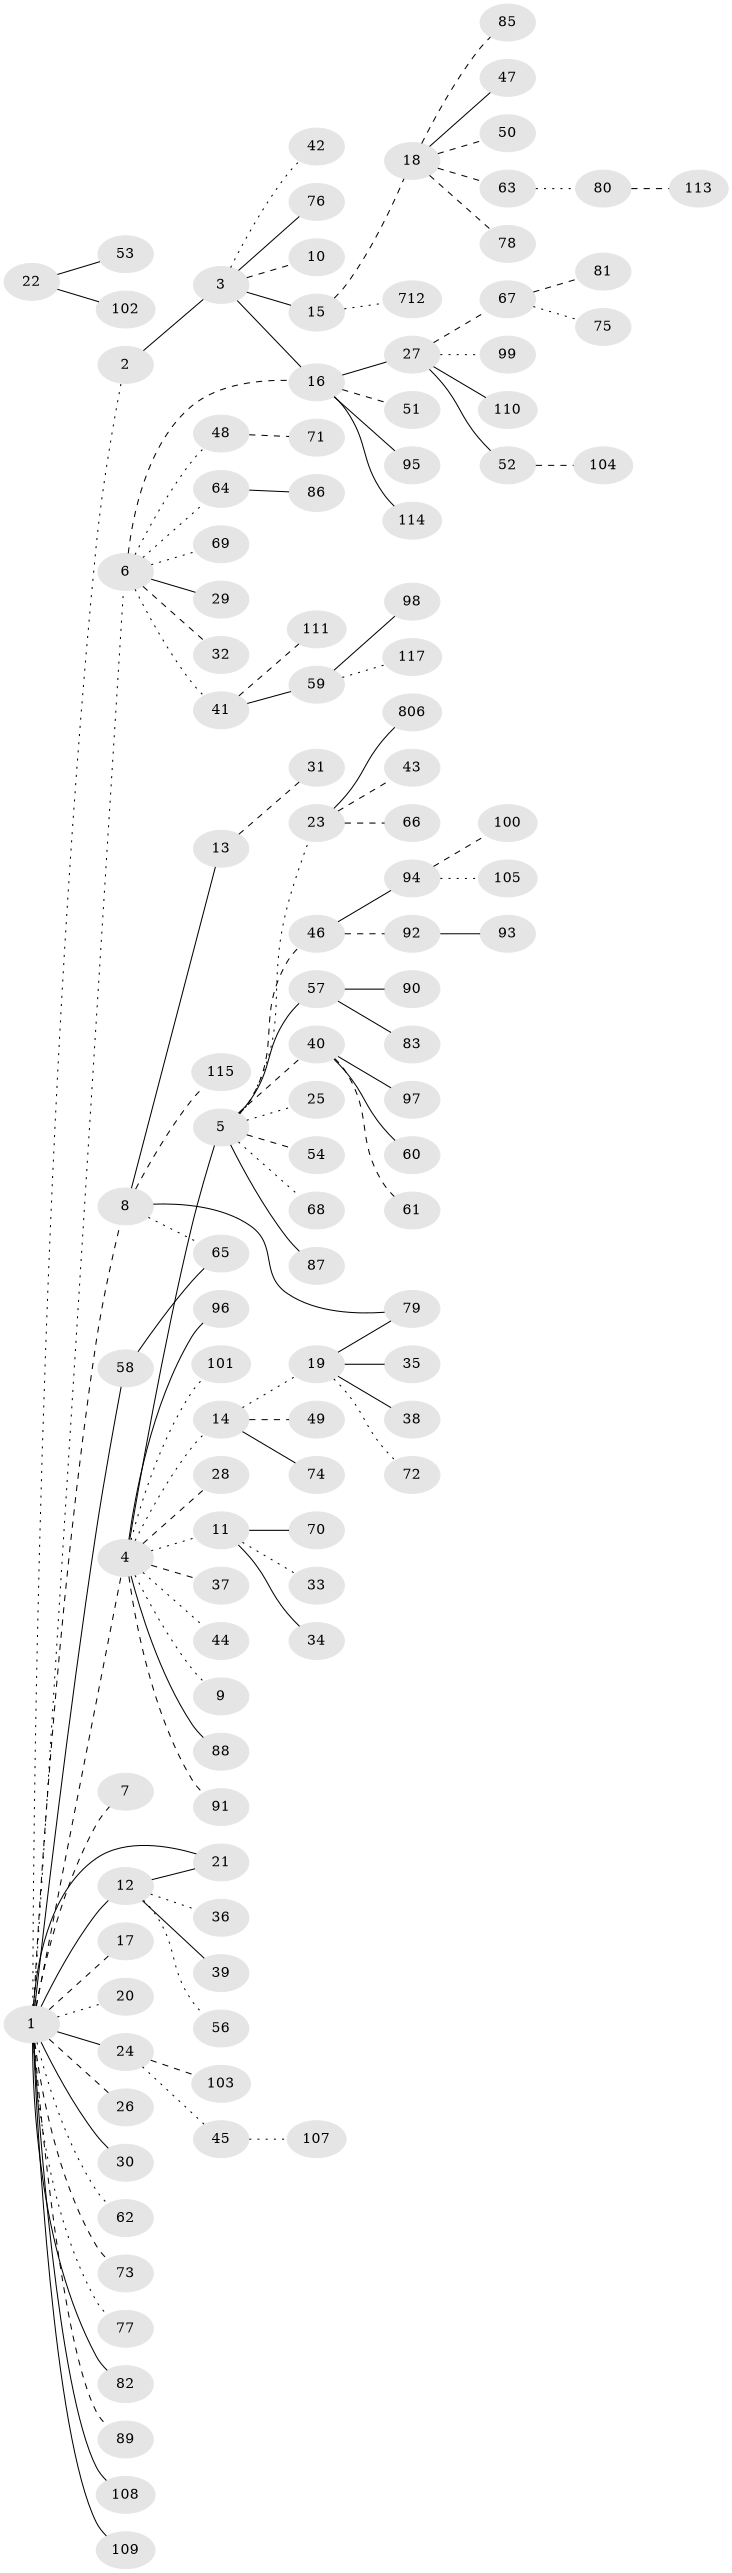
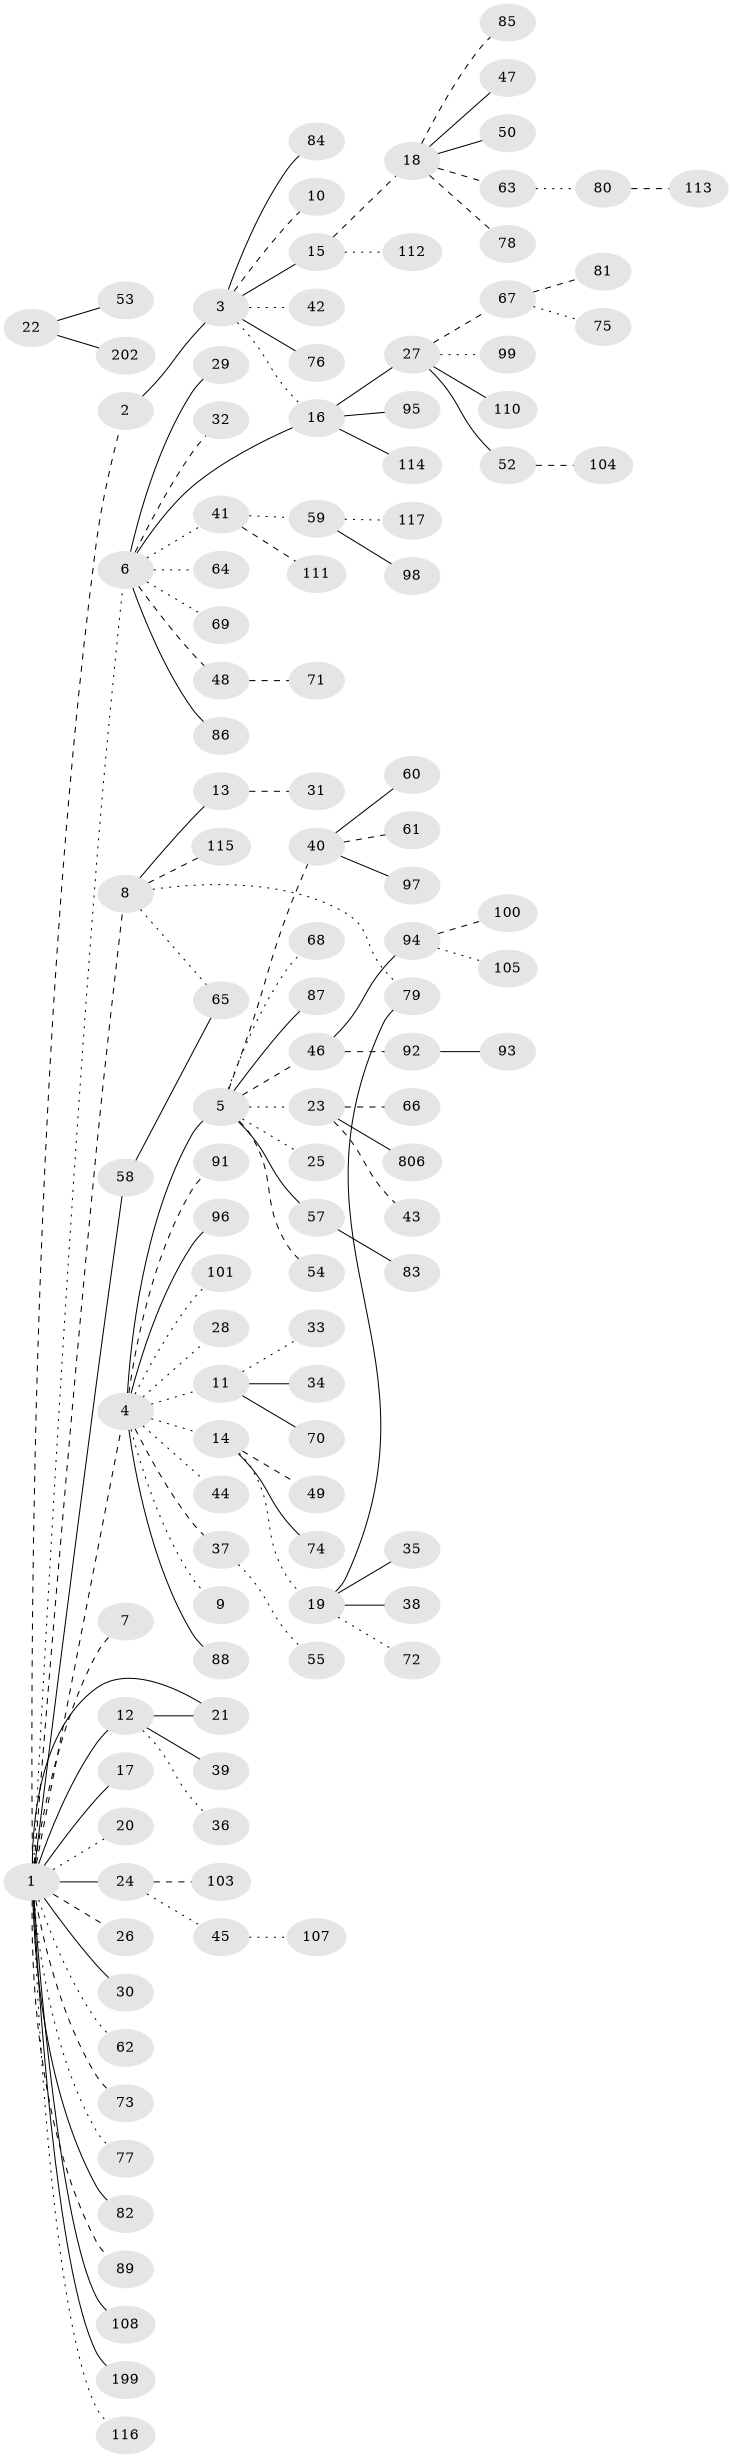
node "84": added
edge "50" -- "18": style dashed -> solid
node "712": label "712" -> "112"
node "102": label "102" -> "202"
edge "3" -- "16": style solid -> dotted
node "51": removed
edge "16" -- "6": style dashed -> solid
edge "64" -- "86": now "6" -- "86"
edge "48" -- "6": style dotted -> dashed
edge "59" -- "41": style solid -> dotted
node "90": removed
edge "2" -- "1": style dotted -> dashed
edge "8" -- "79": style solid -> dotted
edge "28" -- "4": style dashed -> dotted
node "55": added
edge "17" -- "1": style dashed -> solid
node "56": removed
node "116": added
node "109": label "109" -> "199"
